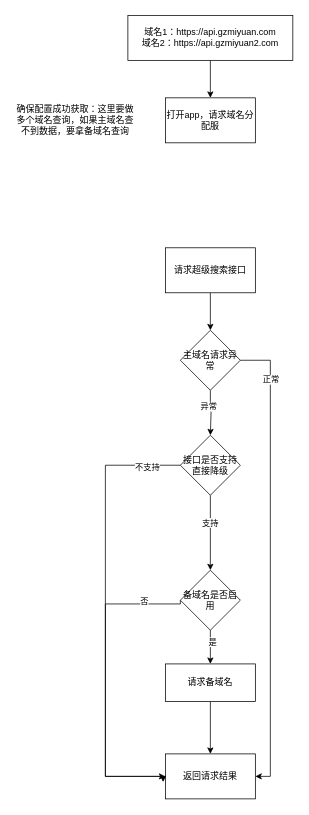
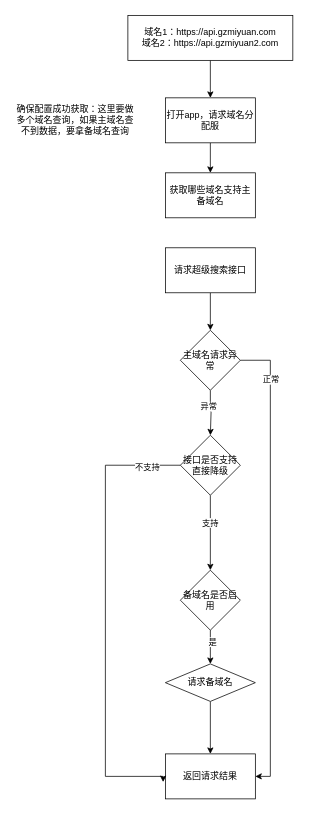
edge "打开app，请求域名分配服" -> "获取哪些域名支持主备域名": added
node "获取哪些域名支持主备域名": added
edge "备域名是否启用" -> "返回请求结果": removed, label "否"
node "请求备域名": shape rectangle -> diamond
